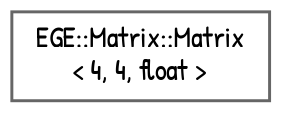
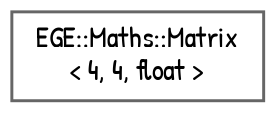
node "EGE::Matrix::Matrix < 4, 4, float >": label "EGE::Matrix::Matrix < 4, 4, float >" -> "EGE::Maths::Matrix < 4, 4, float >"
